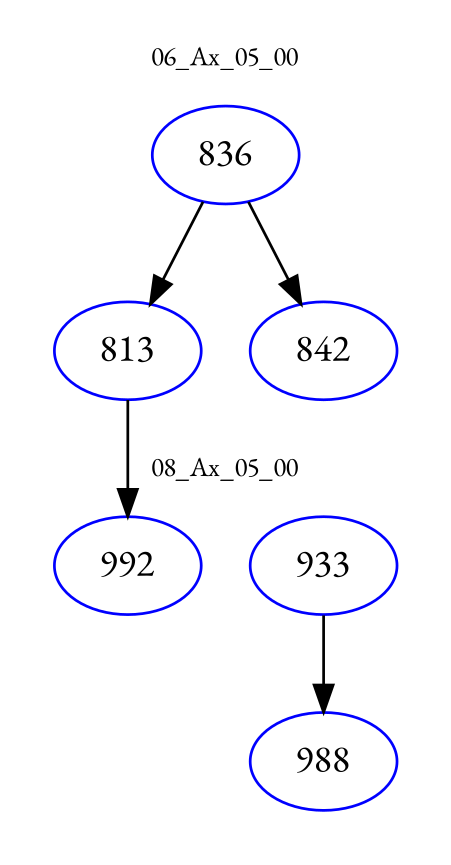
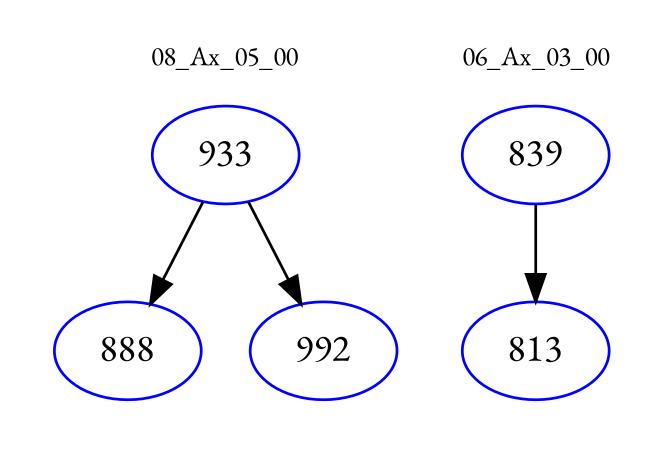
cluster "06_Ax_05_00": label "06_Ax_05_00" -> "06_Ax_03_00"
node "836": label "836" -> "839"
node "842": removed
edge "813" -> "992": now "933" -> "992"
node "988": label "988" -> "888"
